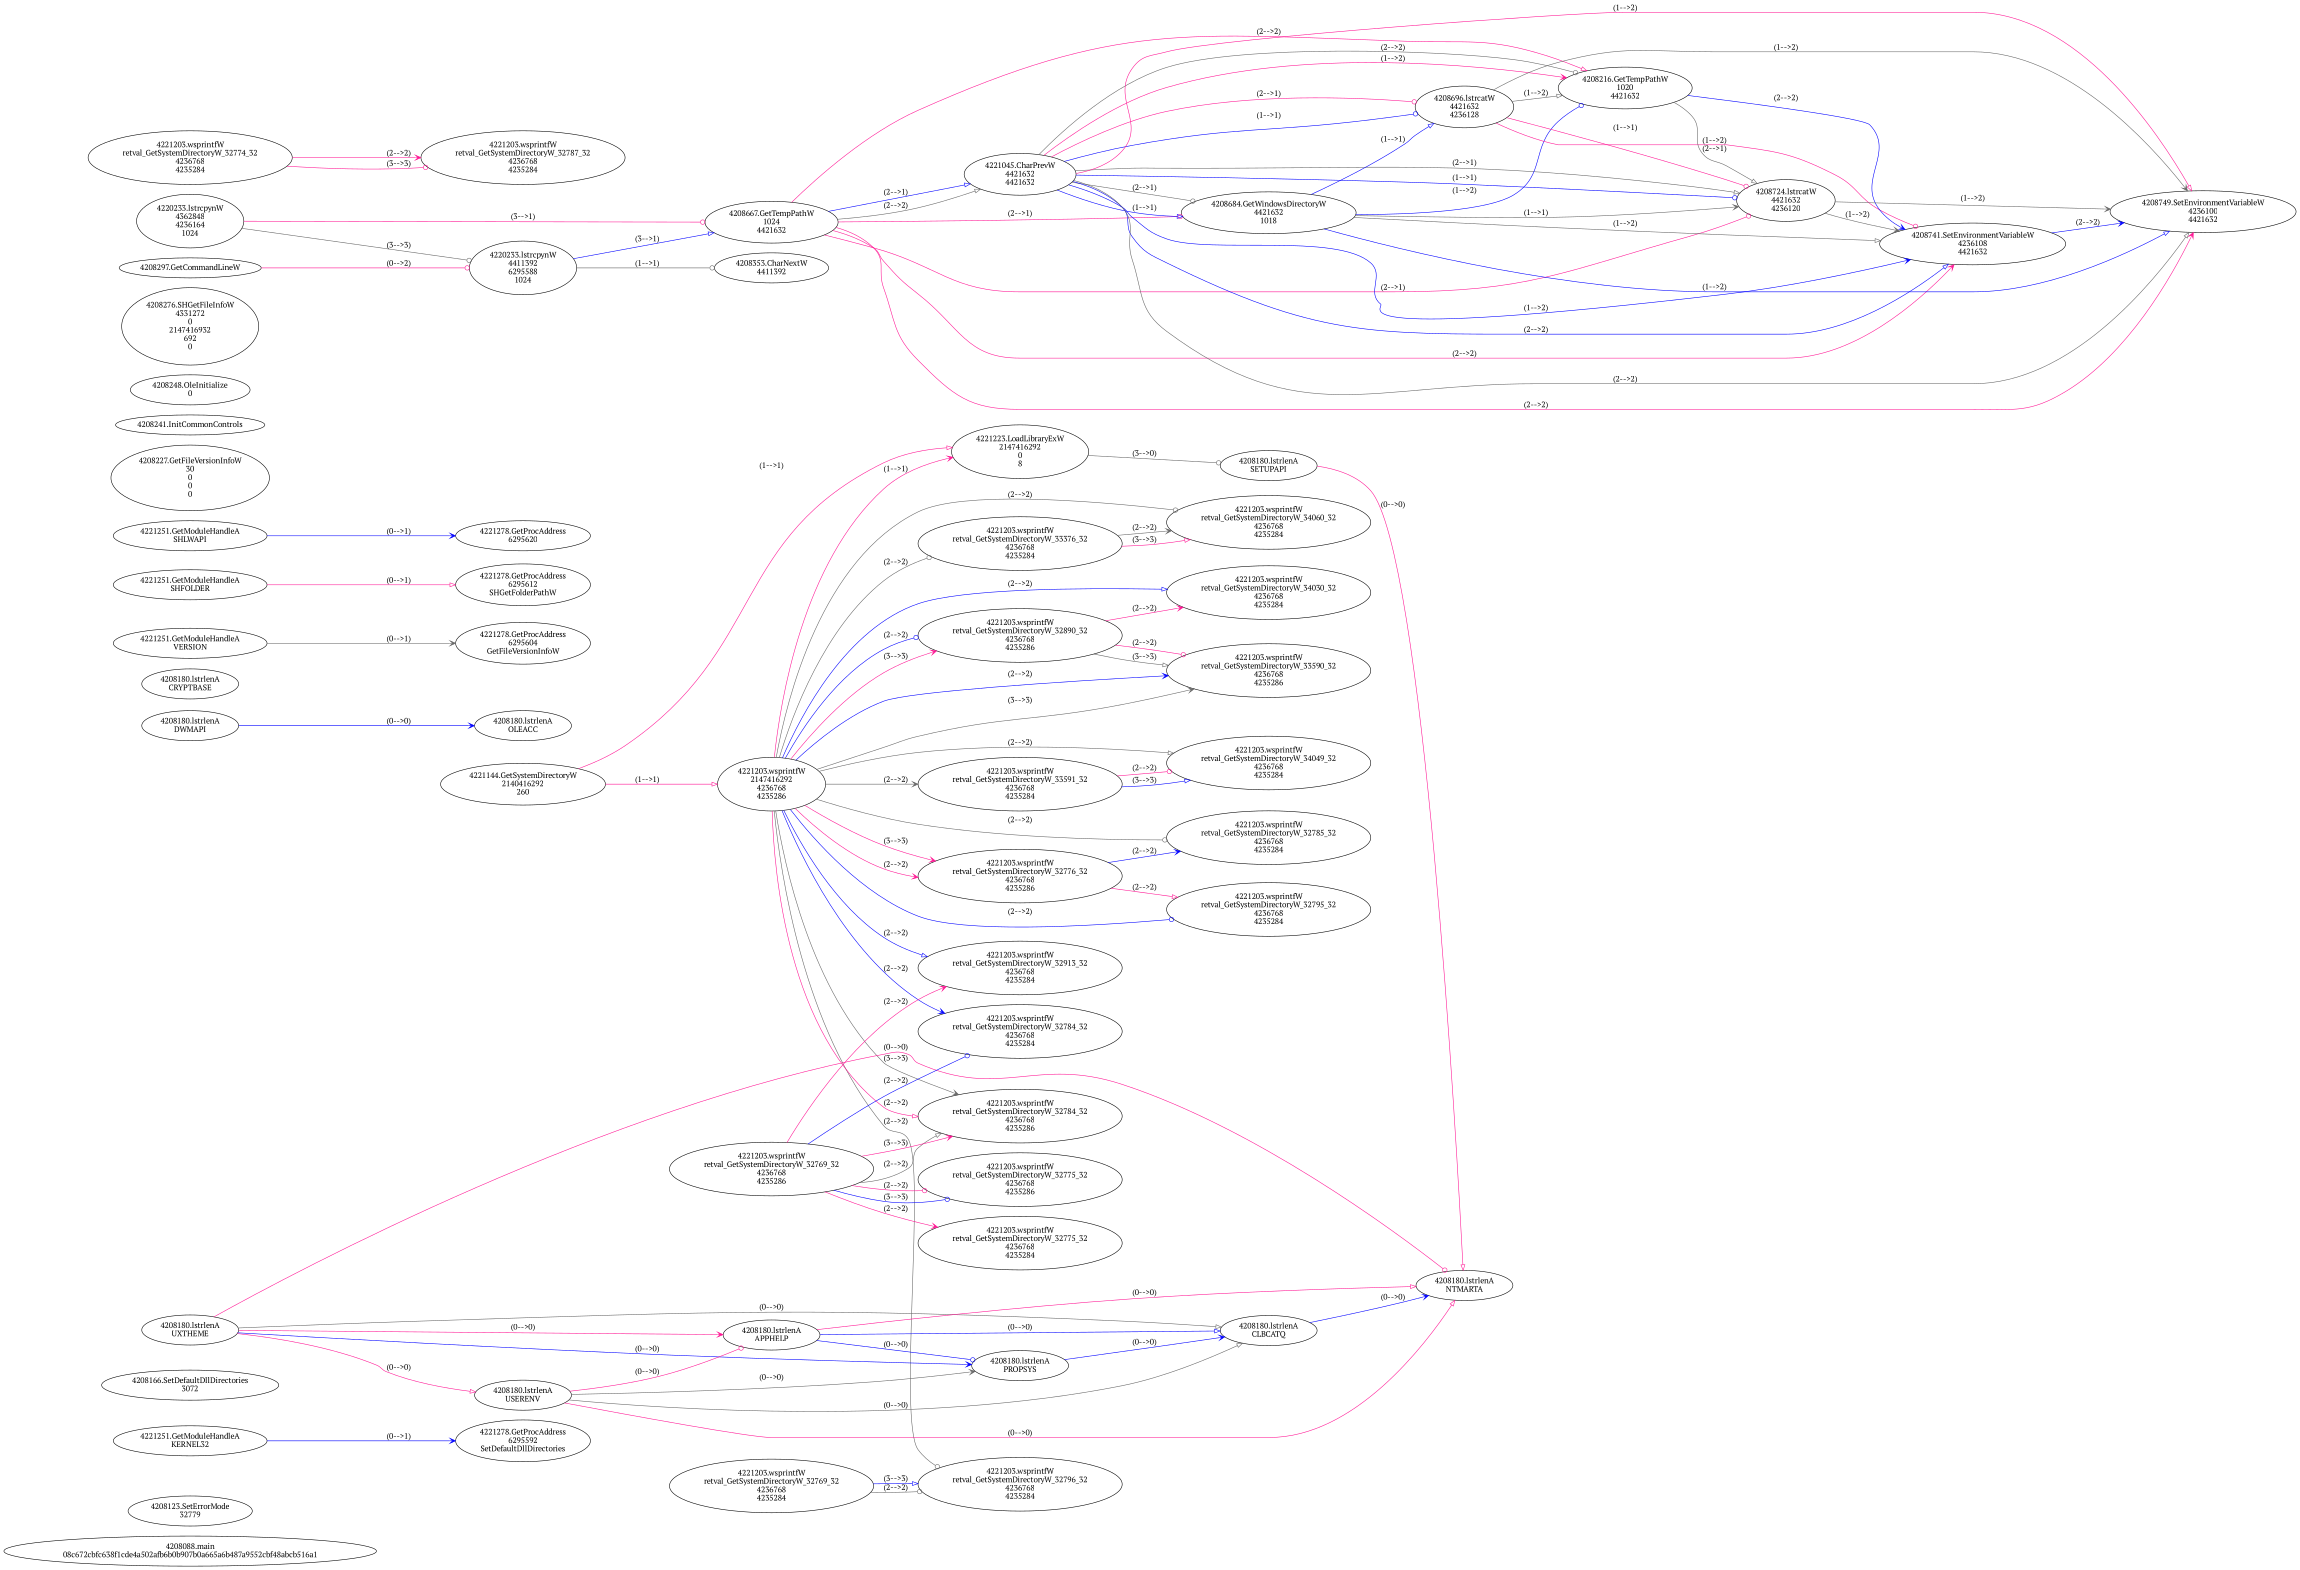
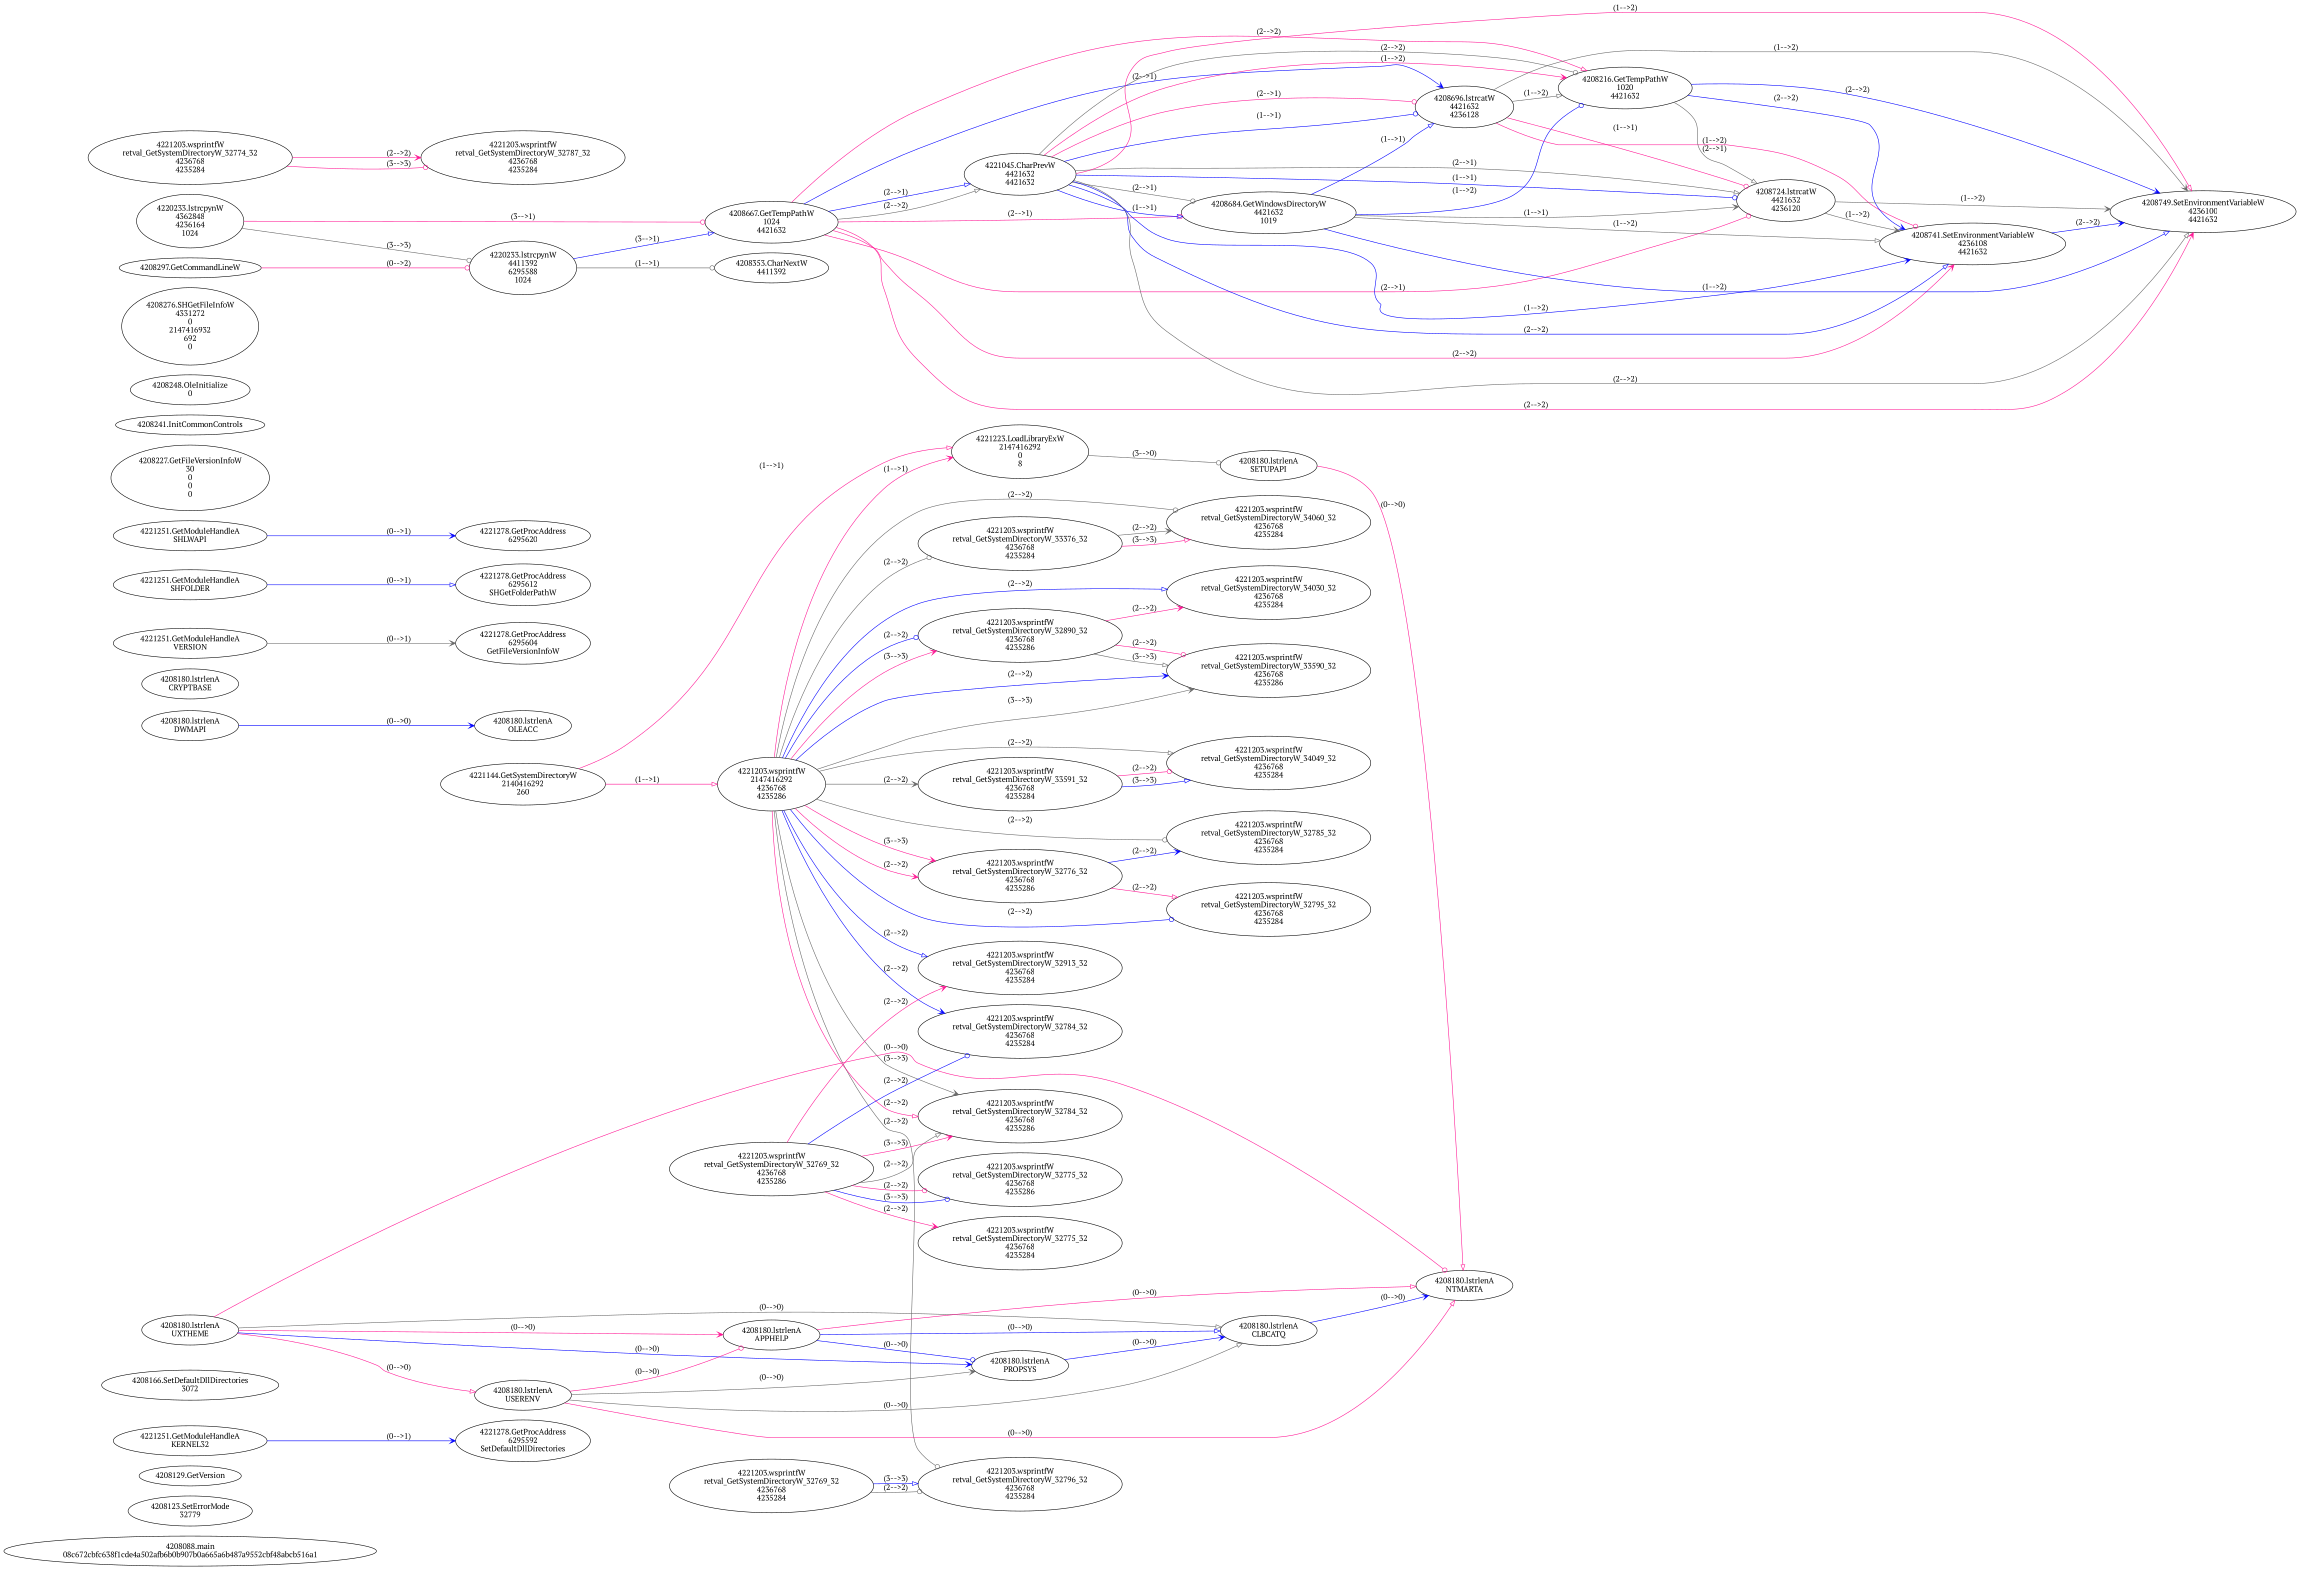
edge "4208667.GetTempPathW 1024 4421632" -> "4208696.lstrcatW 4421632 4236128": added, label "(2-->1)"
edge "4208216.GetTempPathW 1020 4421632" -> "4208749.SetEnvironmentVariableW 4236100 4421632": added, label "(2-->2)"
node "4208684.GetWindowsDirectoryW 4421632 1018": label "4208684.GetWindowsDirectoryW 4421632 1018" -> "4208684.GetWindowsDirectoryW 4421632 1019"
edge "4221251.GetModuleHandleA SHFOLDER" -> "4221278.GetProcAddress 6295612 SHGetFolderPathW": color deeppink -> blue
node "4208129.GetVersion": added
